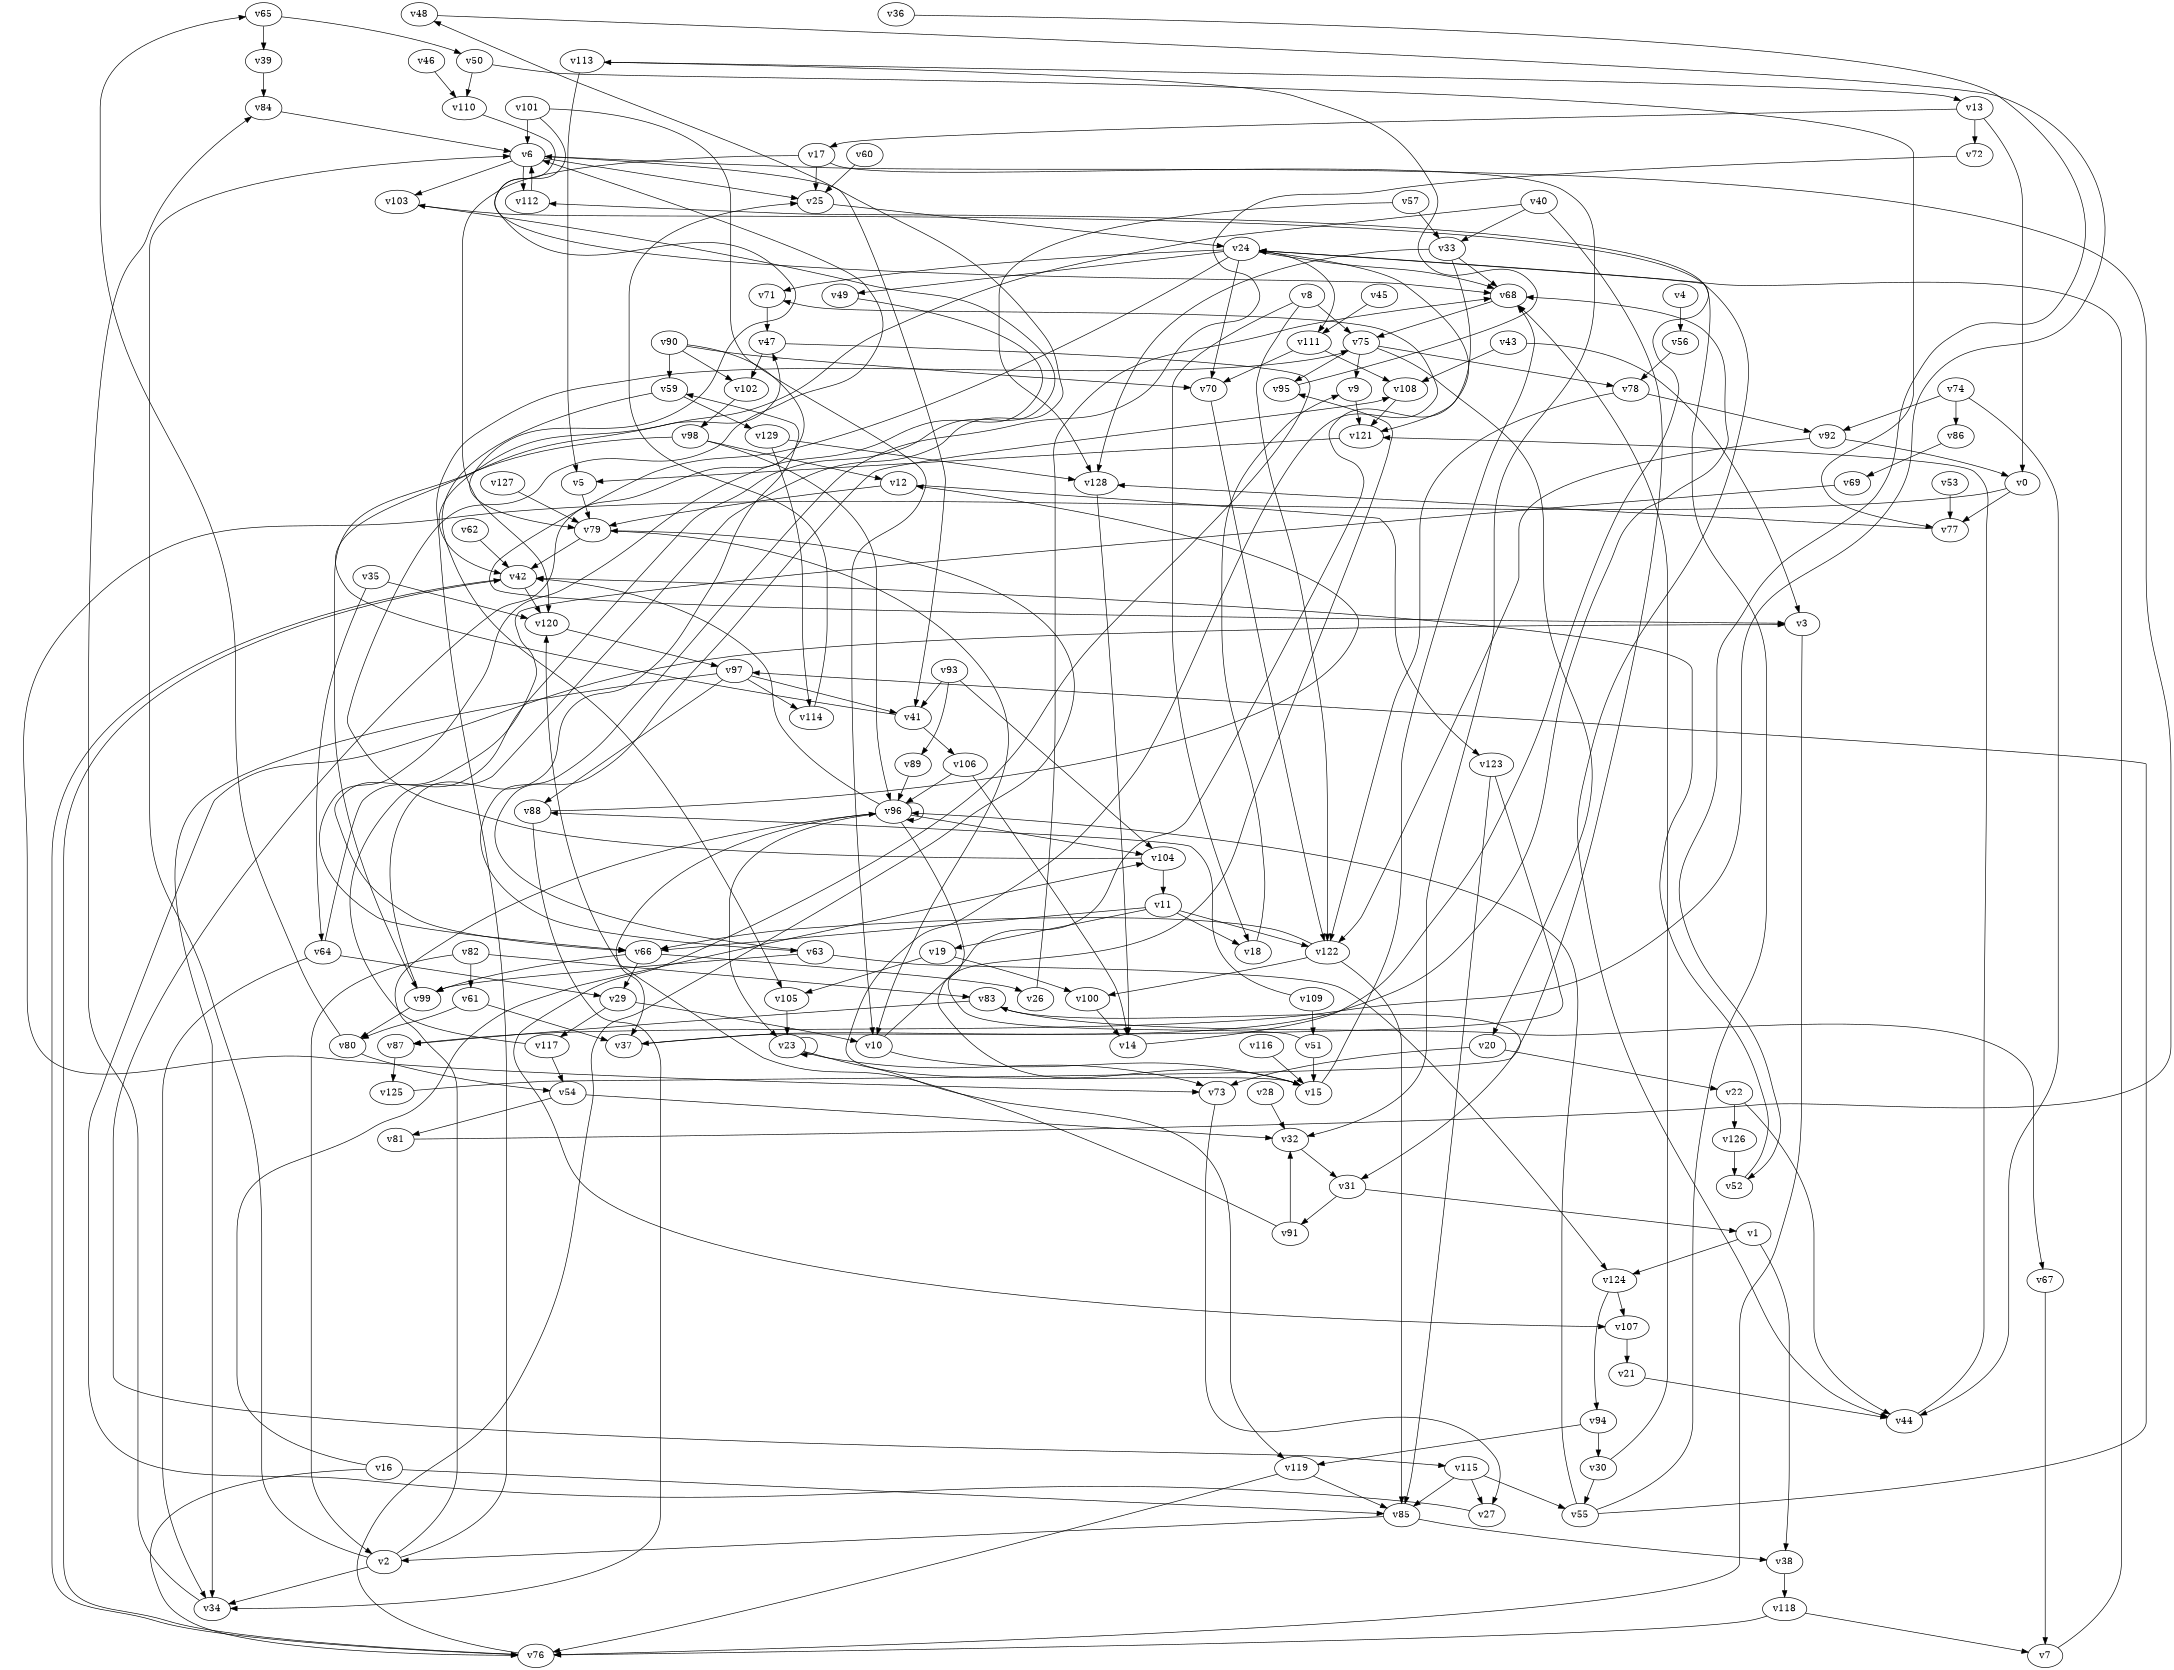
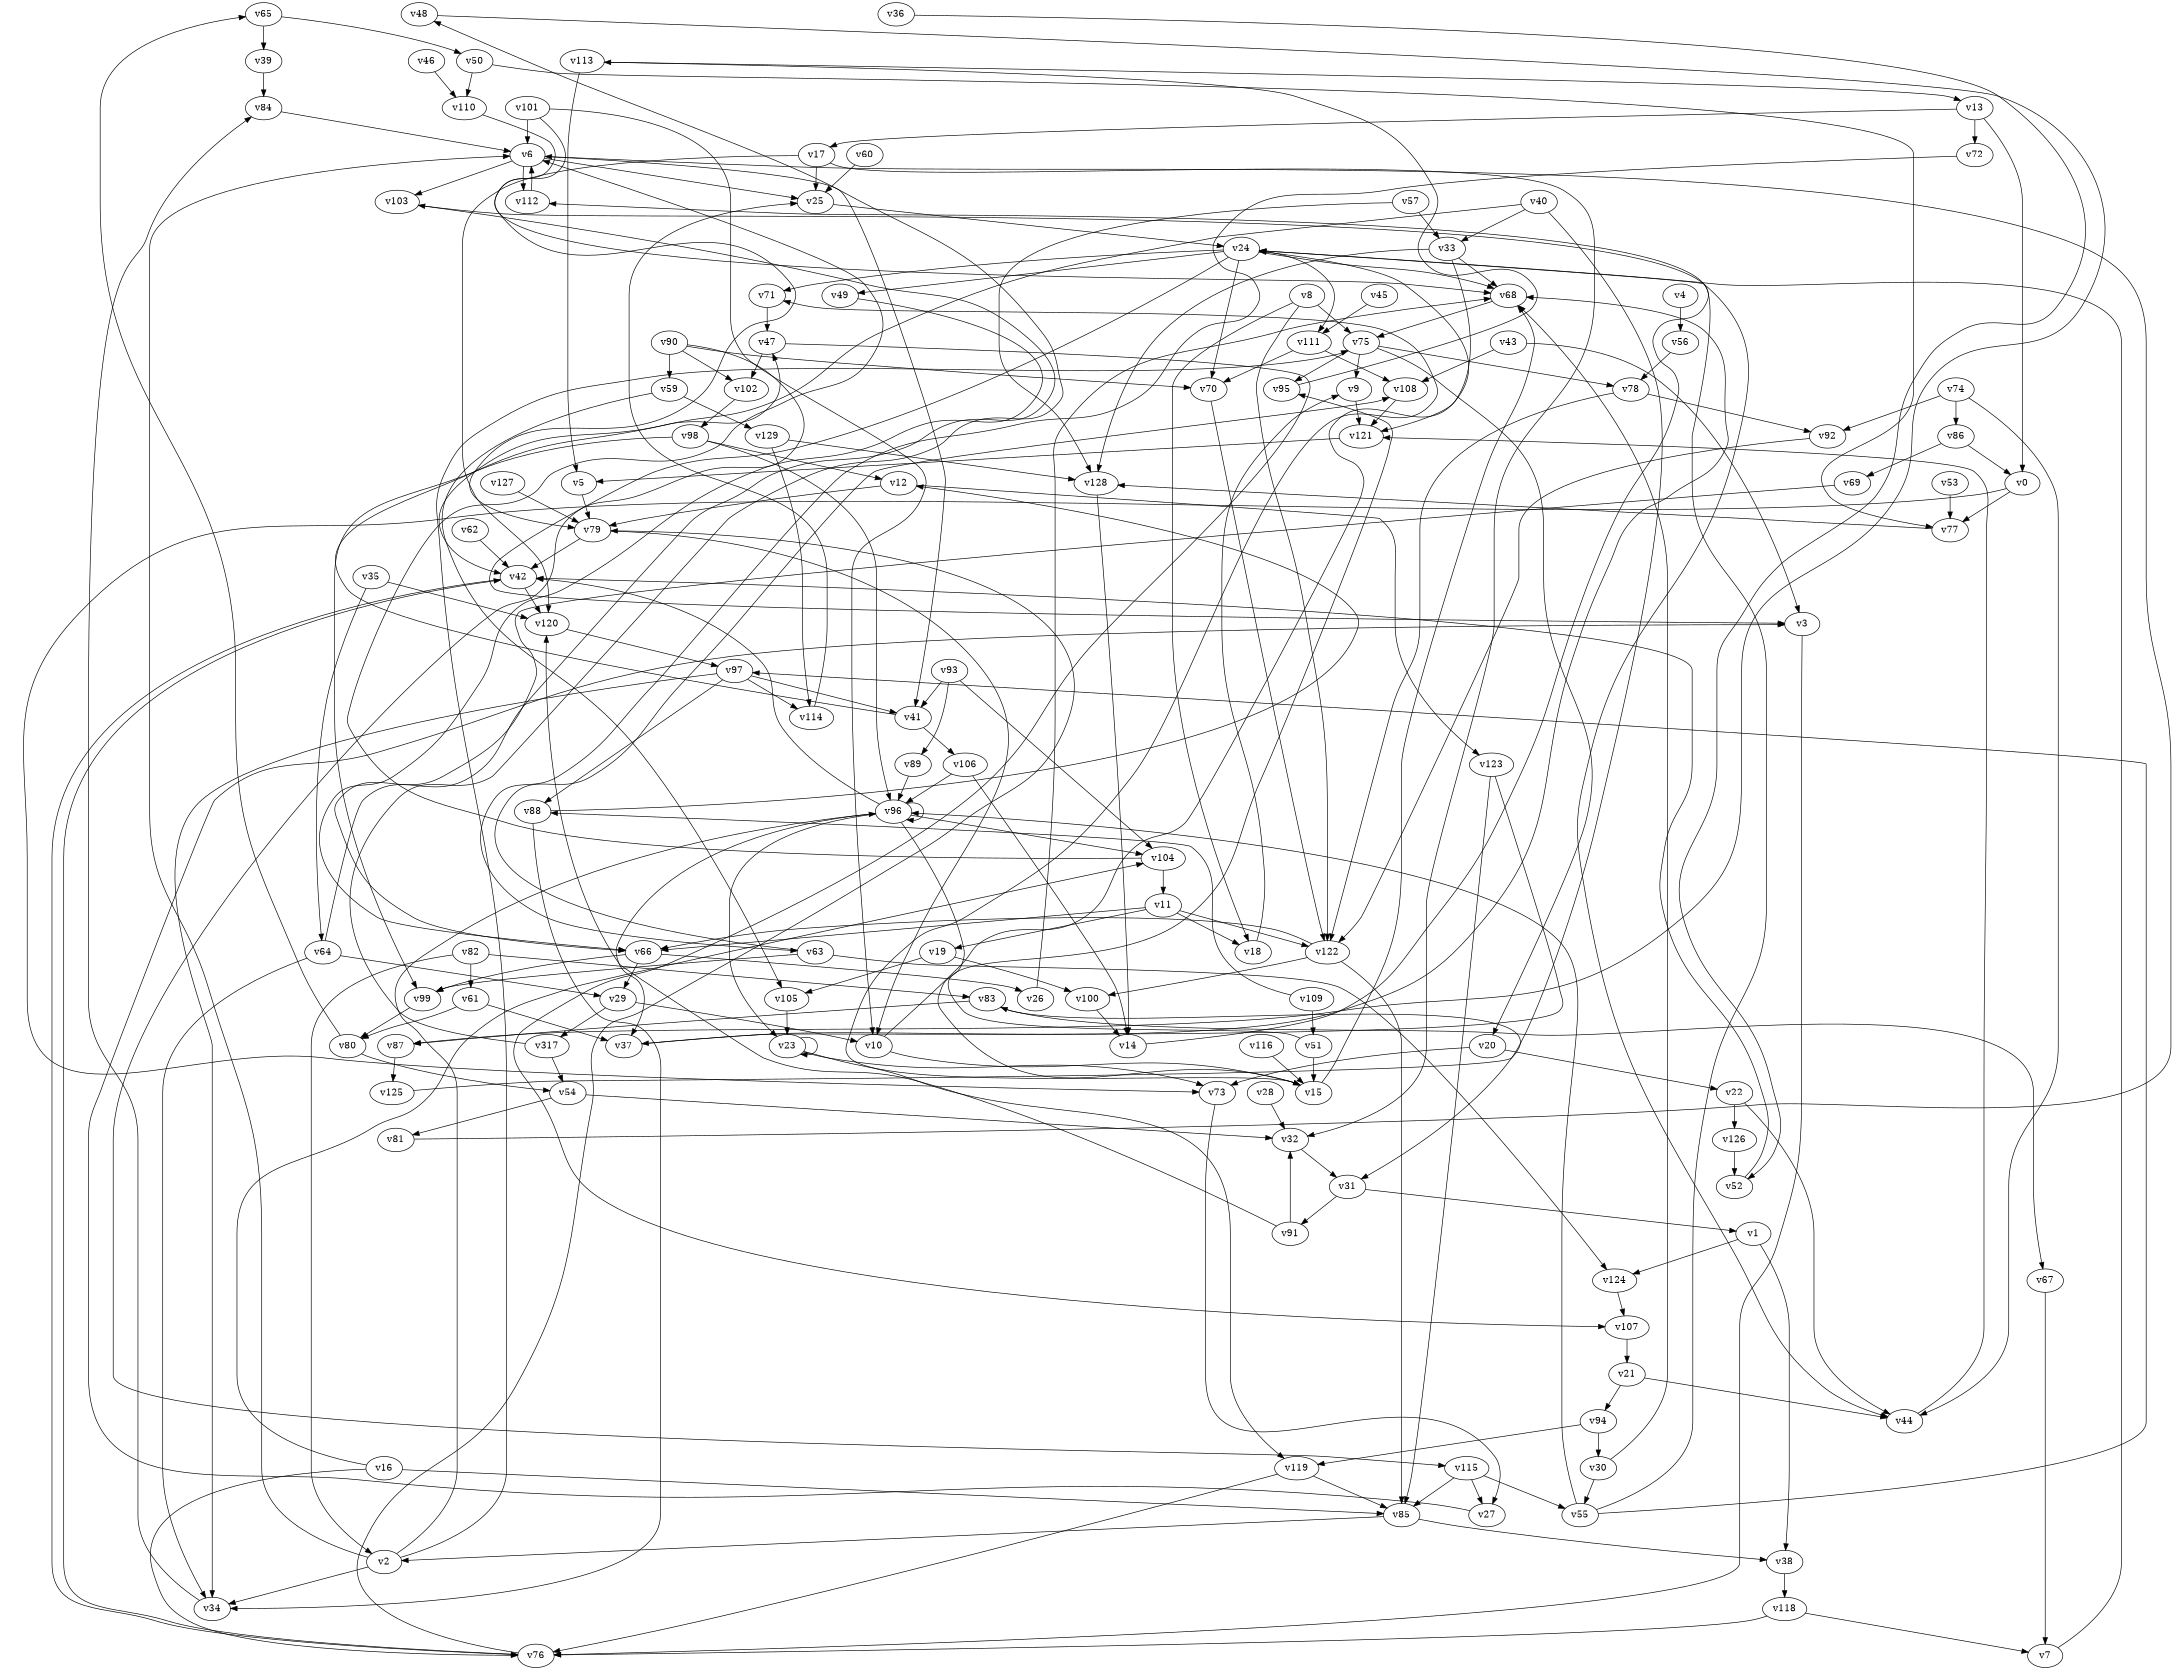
edge "v92" -> "v0": now "v86" -> "v0"
edge "v99" -> "v59": removed
node "v117": label "v117" -> "v317"
edge "v124" -> "v94": now "v21" -> "v94"
